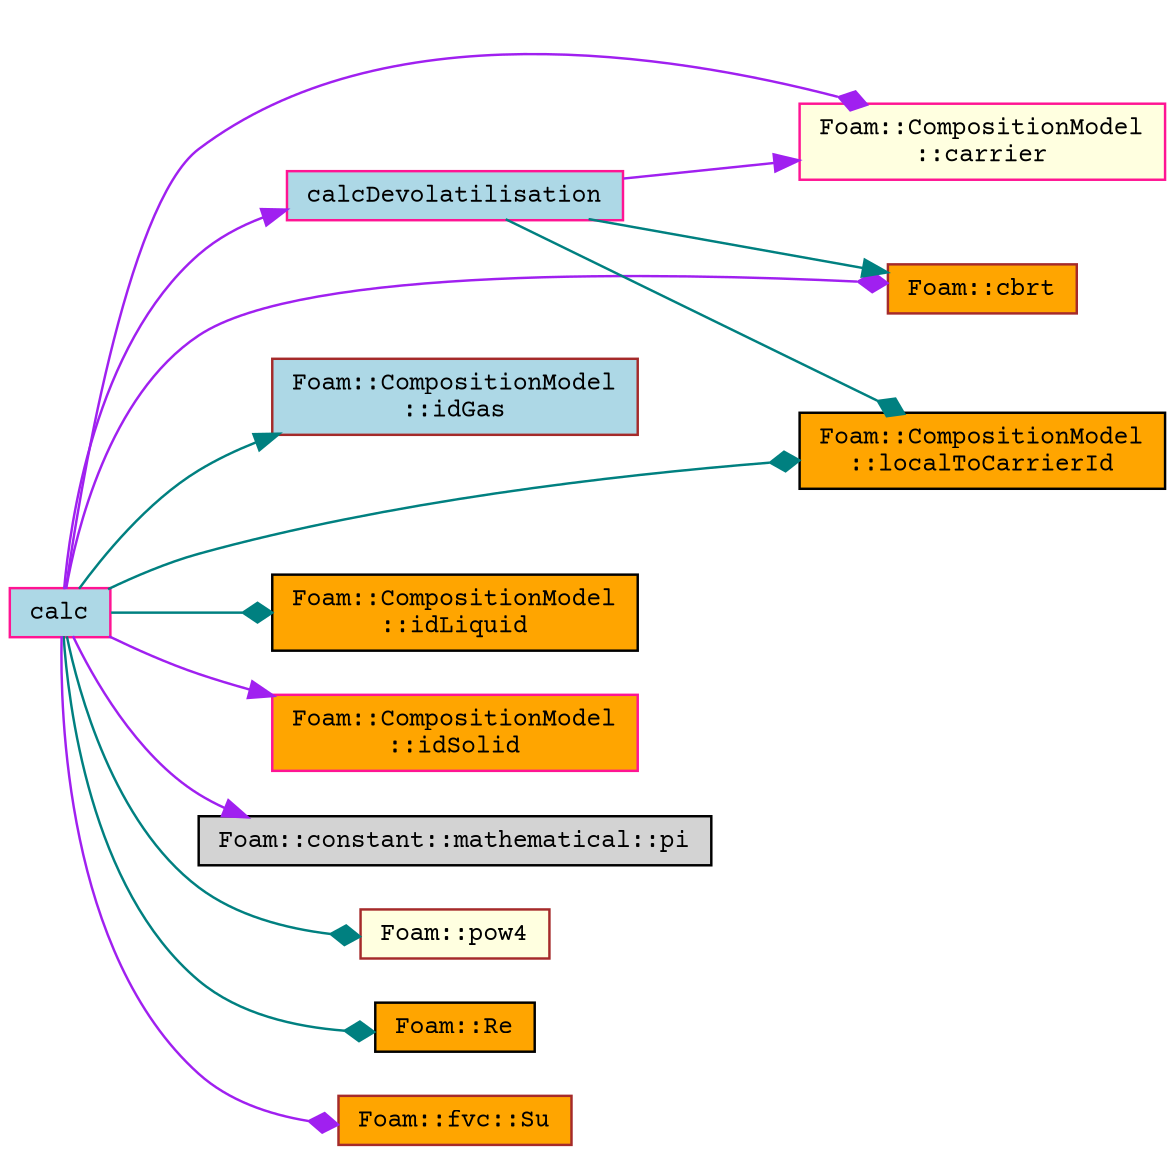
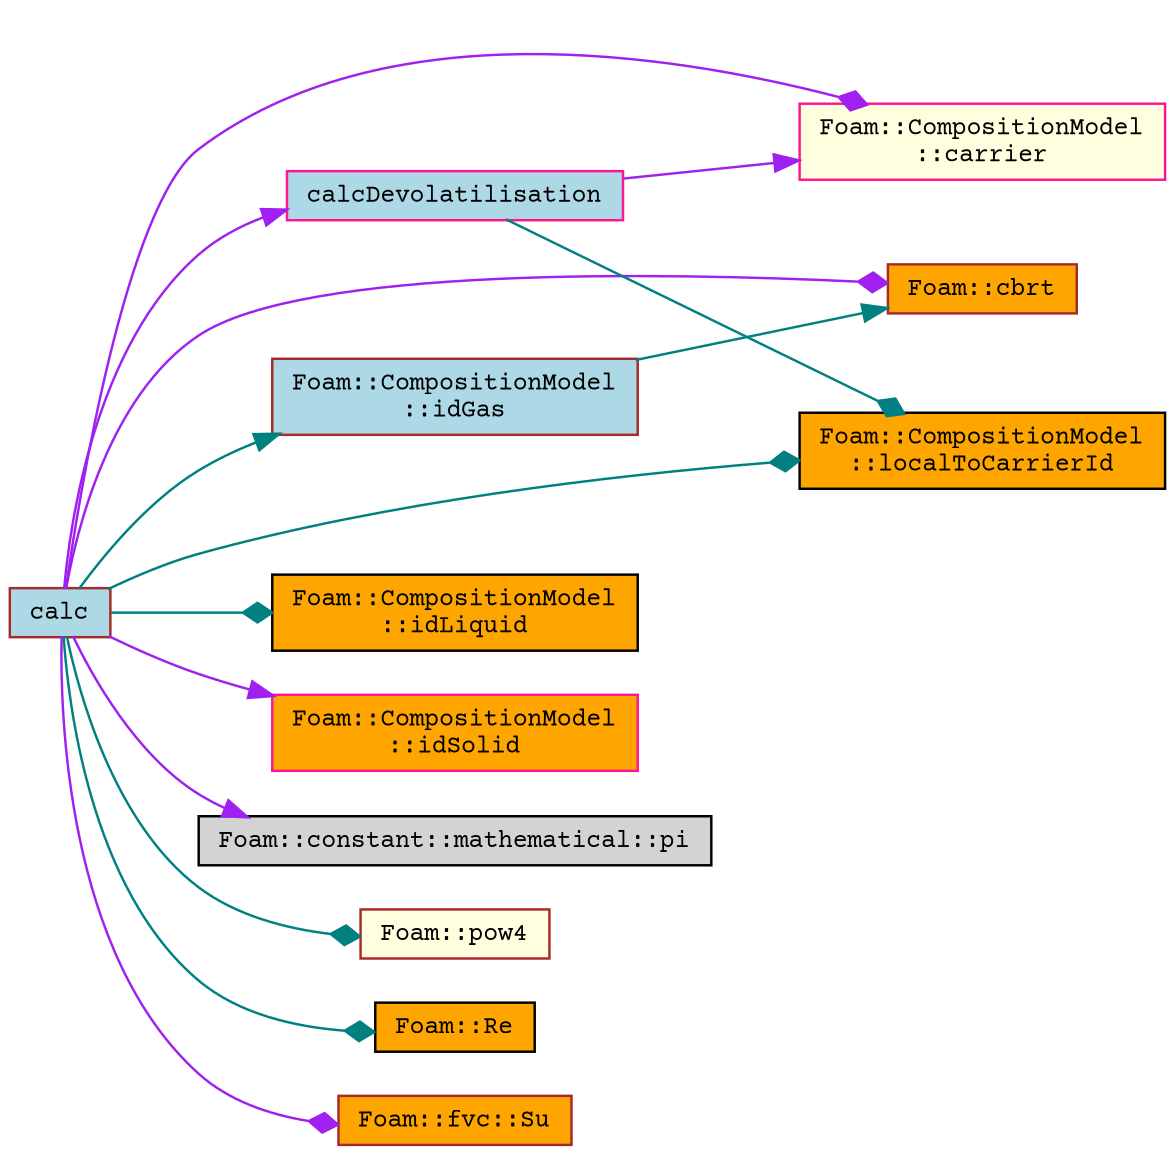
edge "calcDevolatilisation" -> "Foam::cbrt": now "Foam::CompositionModel ::idGas" -> "Foam::cbrt"
node "calc": color deeppink -> brown
